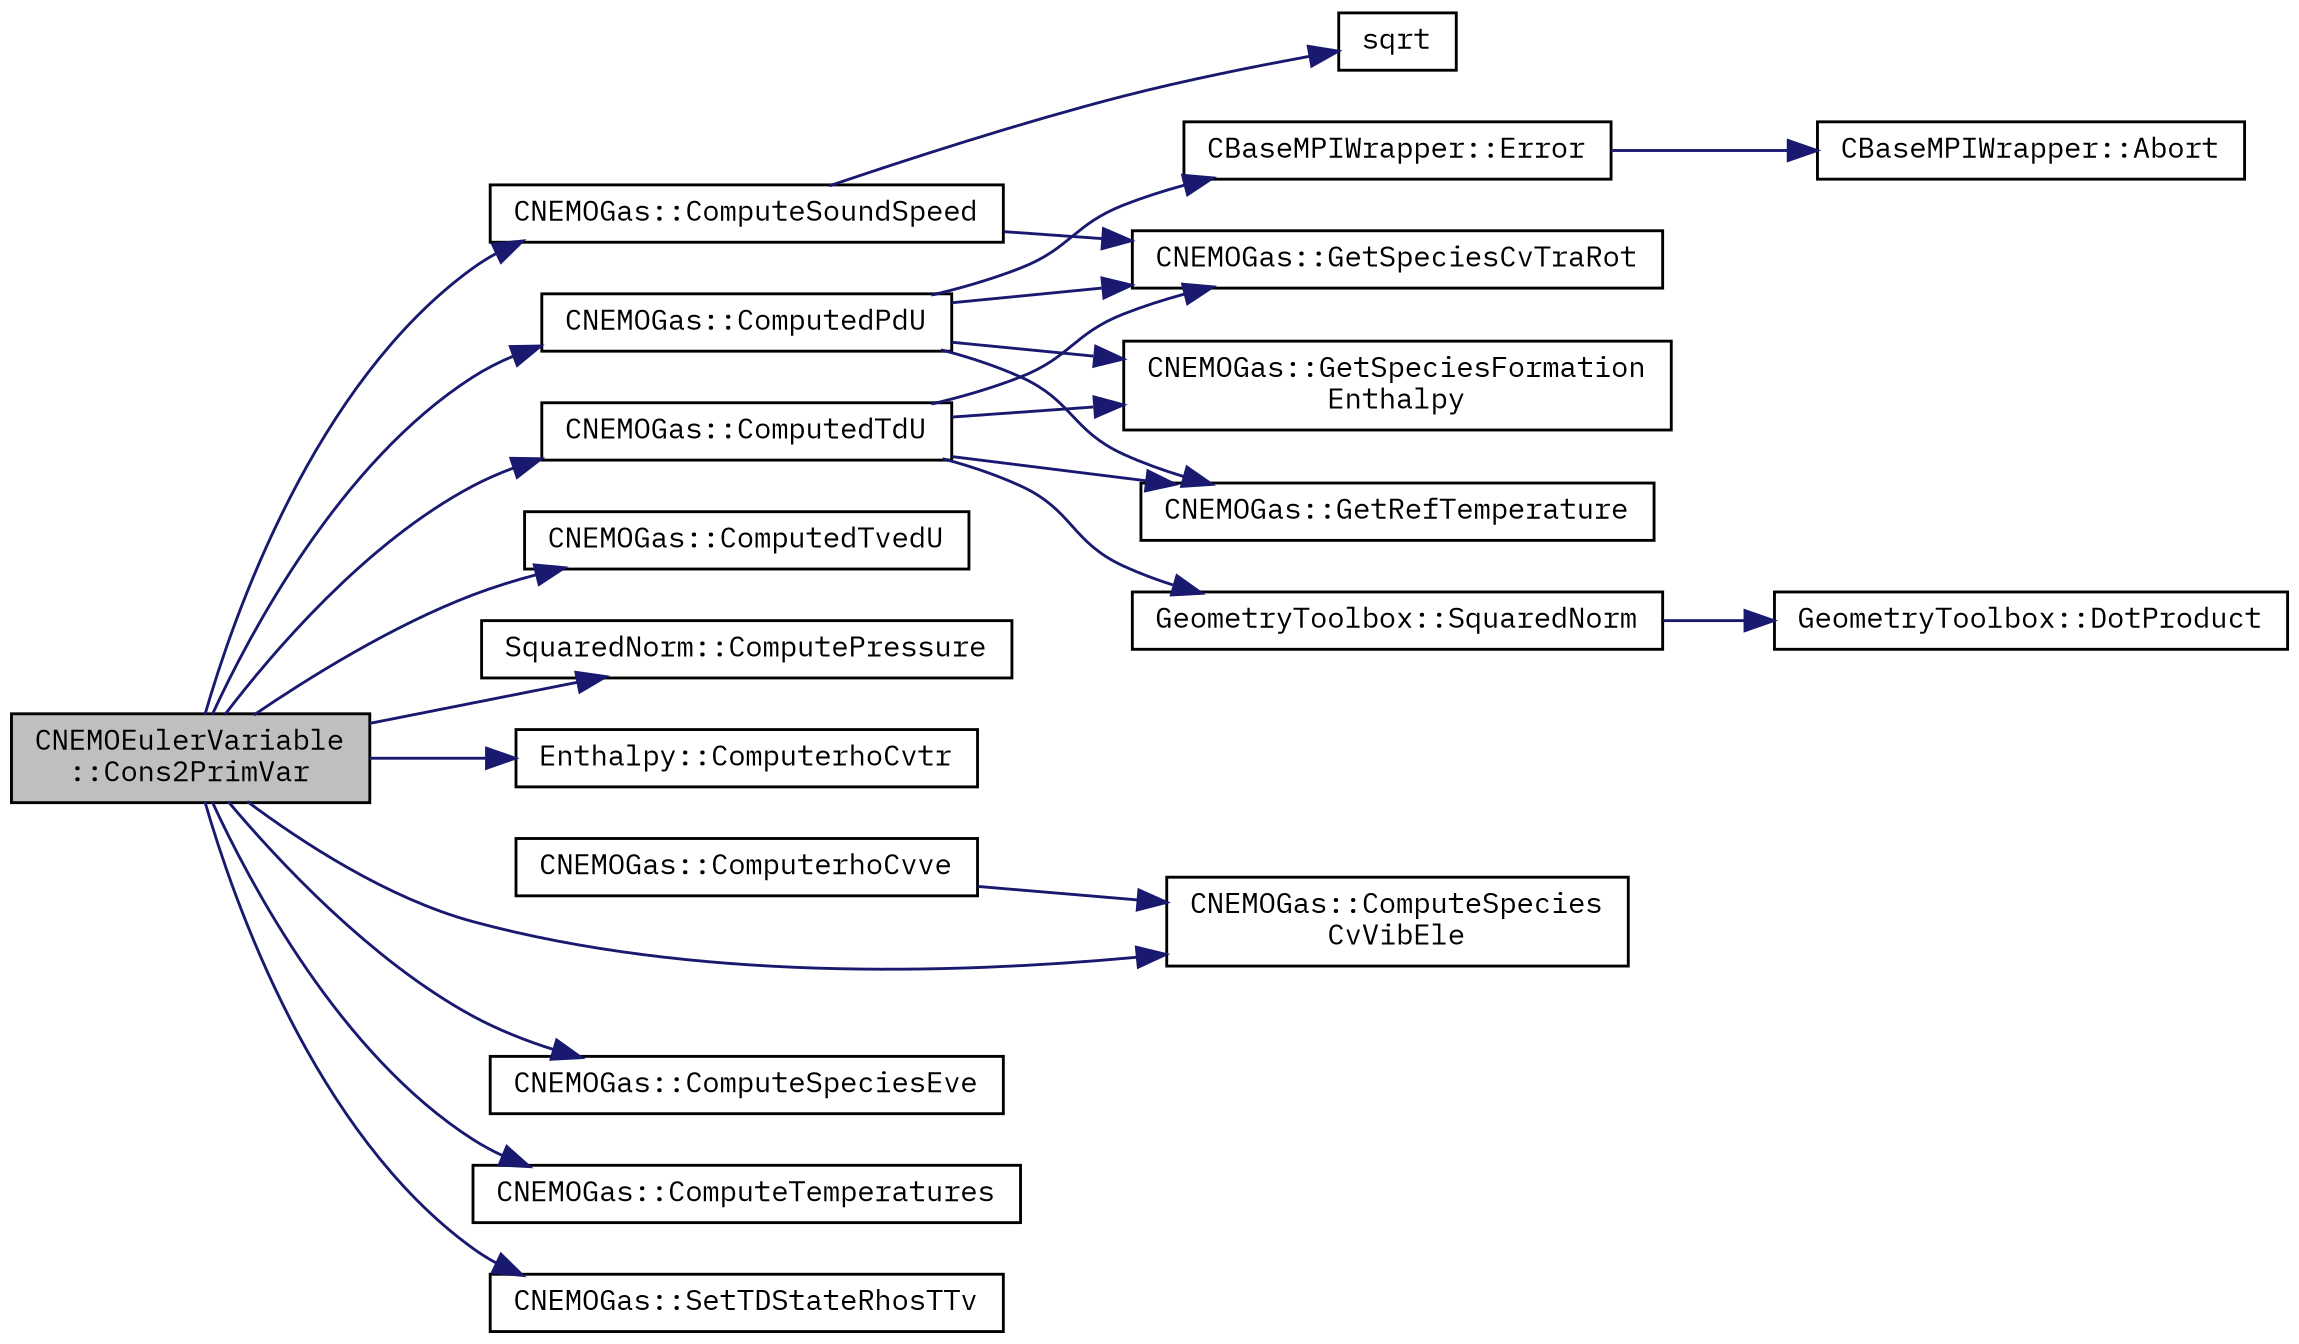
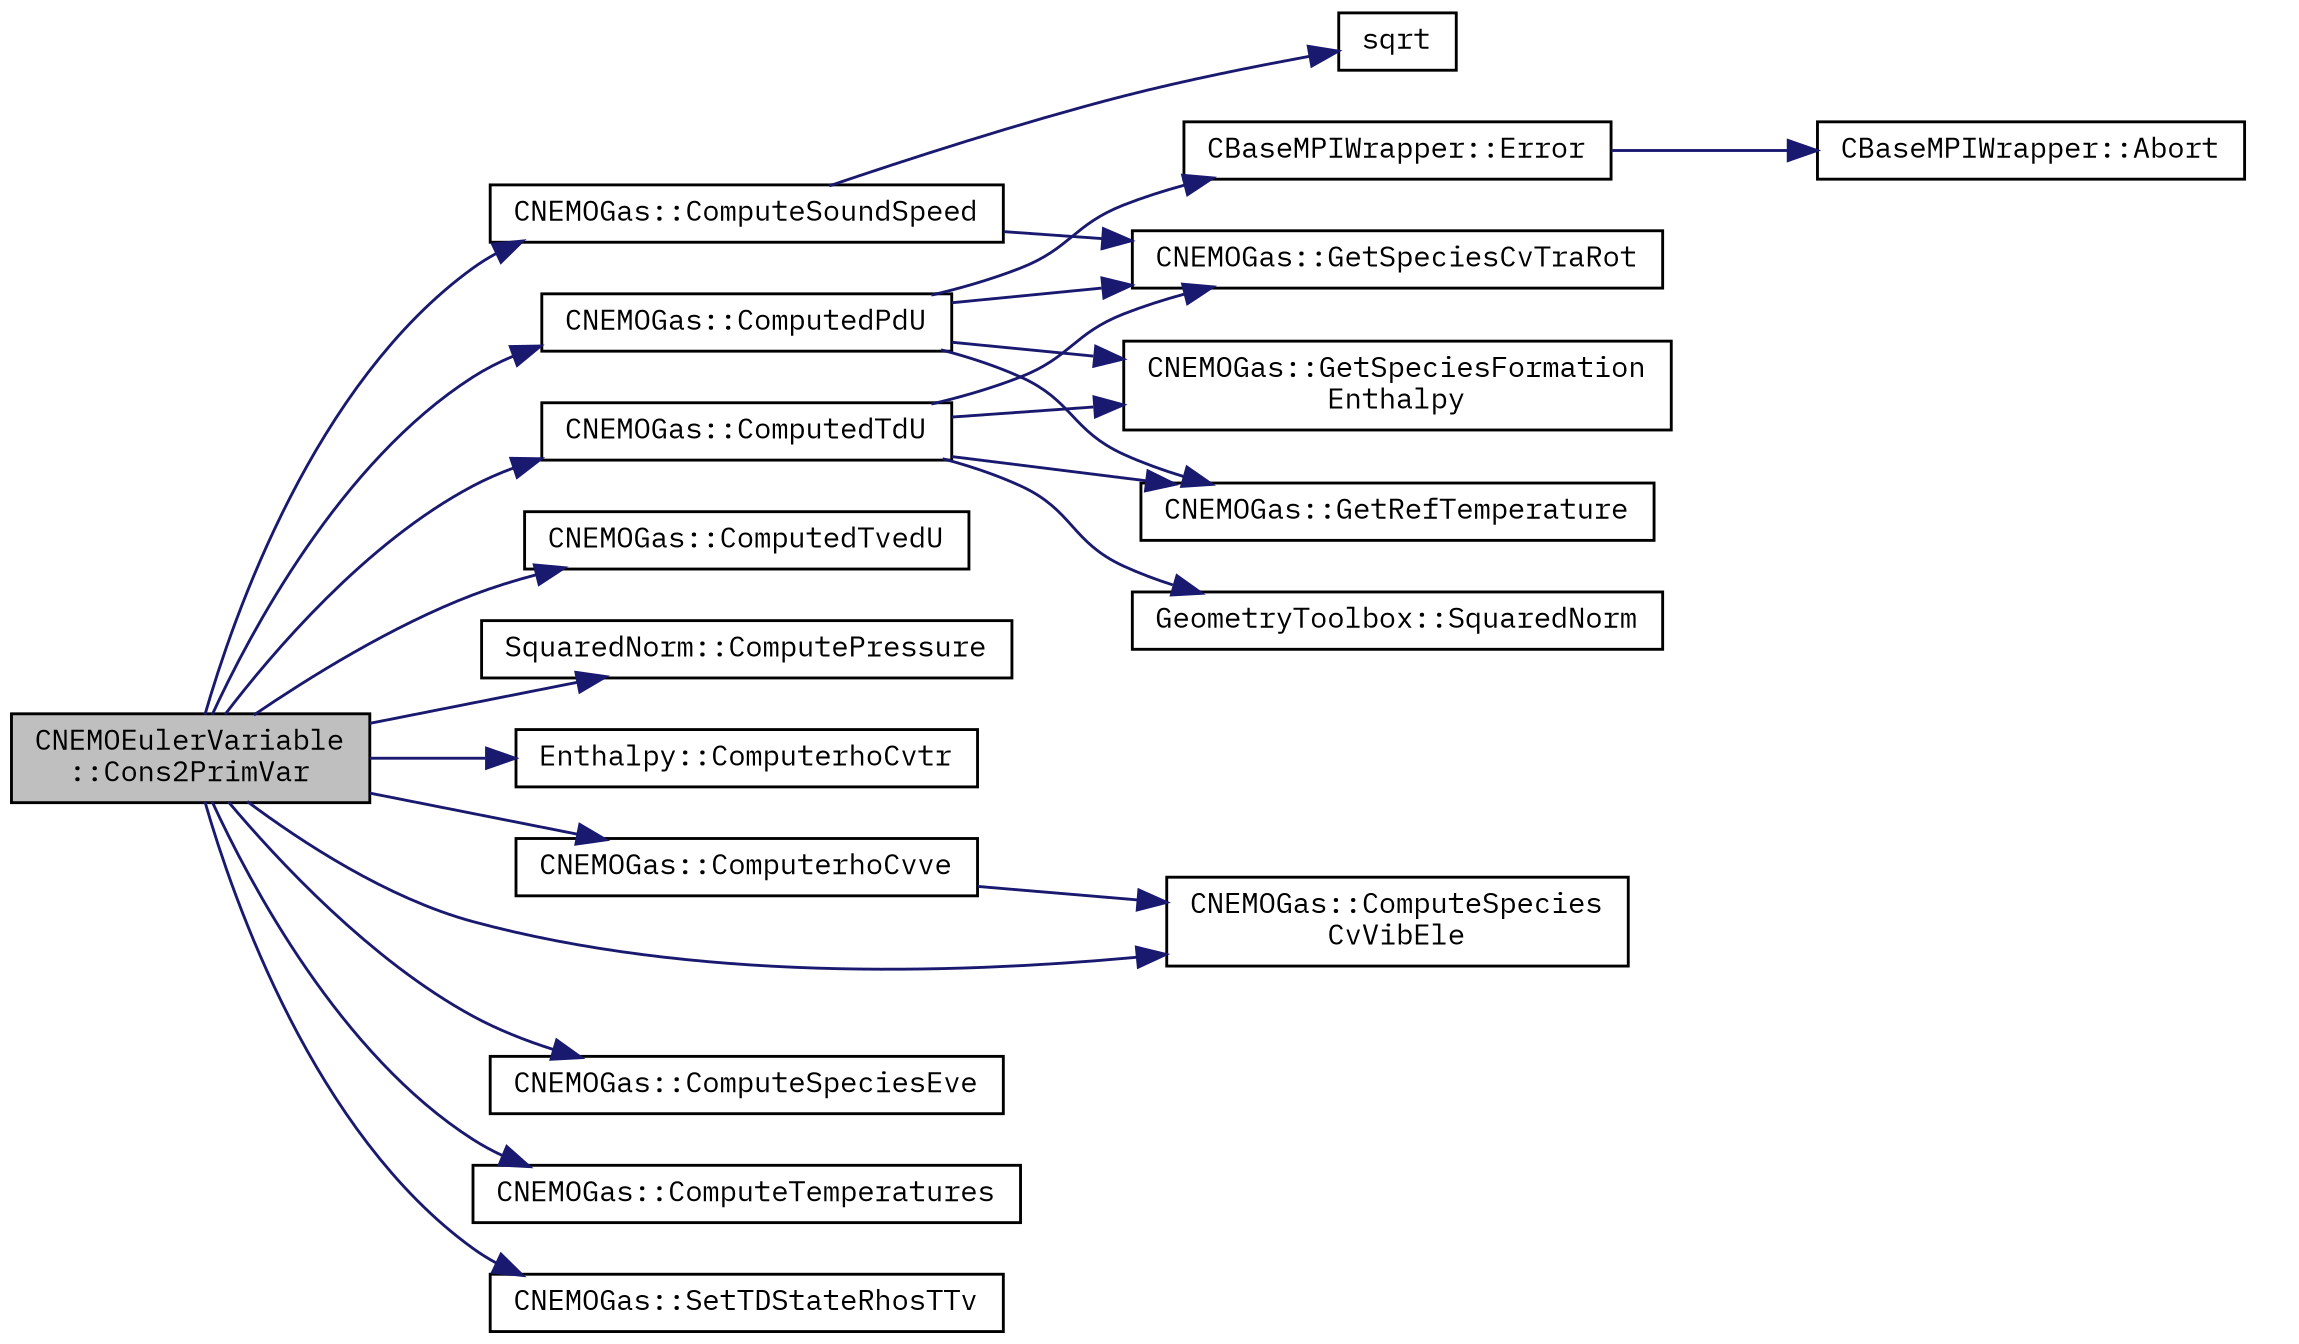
node "GeometryToolbox::DotProduct": removed
edge "CNEMOEulerVariable ::Cons2PrimVar" -> "CNEMOGas::ComputerhoCvve": added
